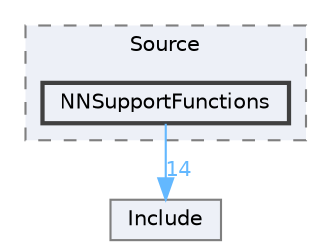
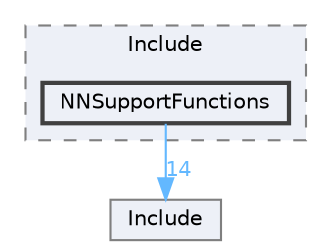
cluster "Source": label "Source" -> "Include"
